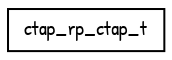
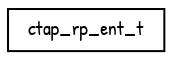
node "ctap_rp_ctap_t": label "ctap_rp_ctap_t" -> "ctap_rp_ent_t"
